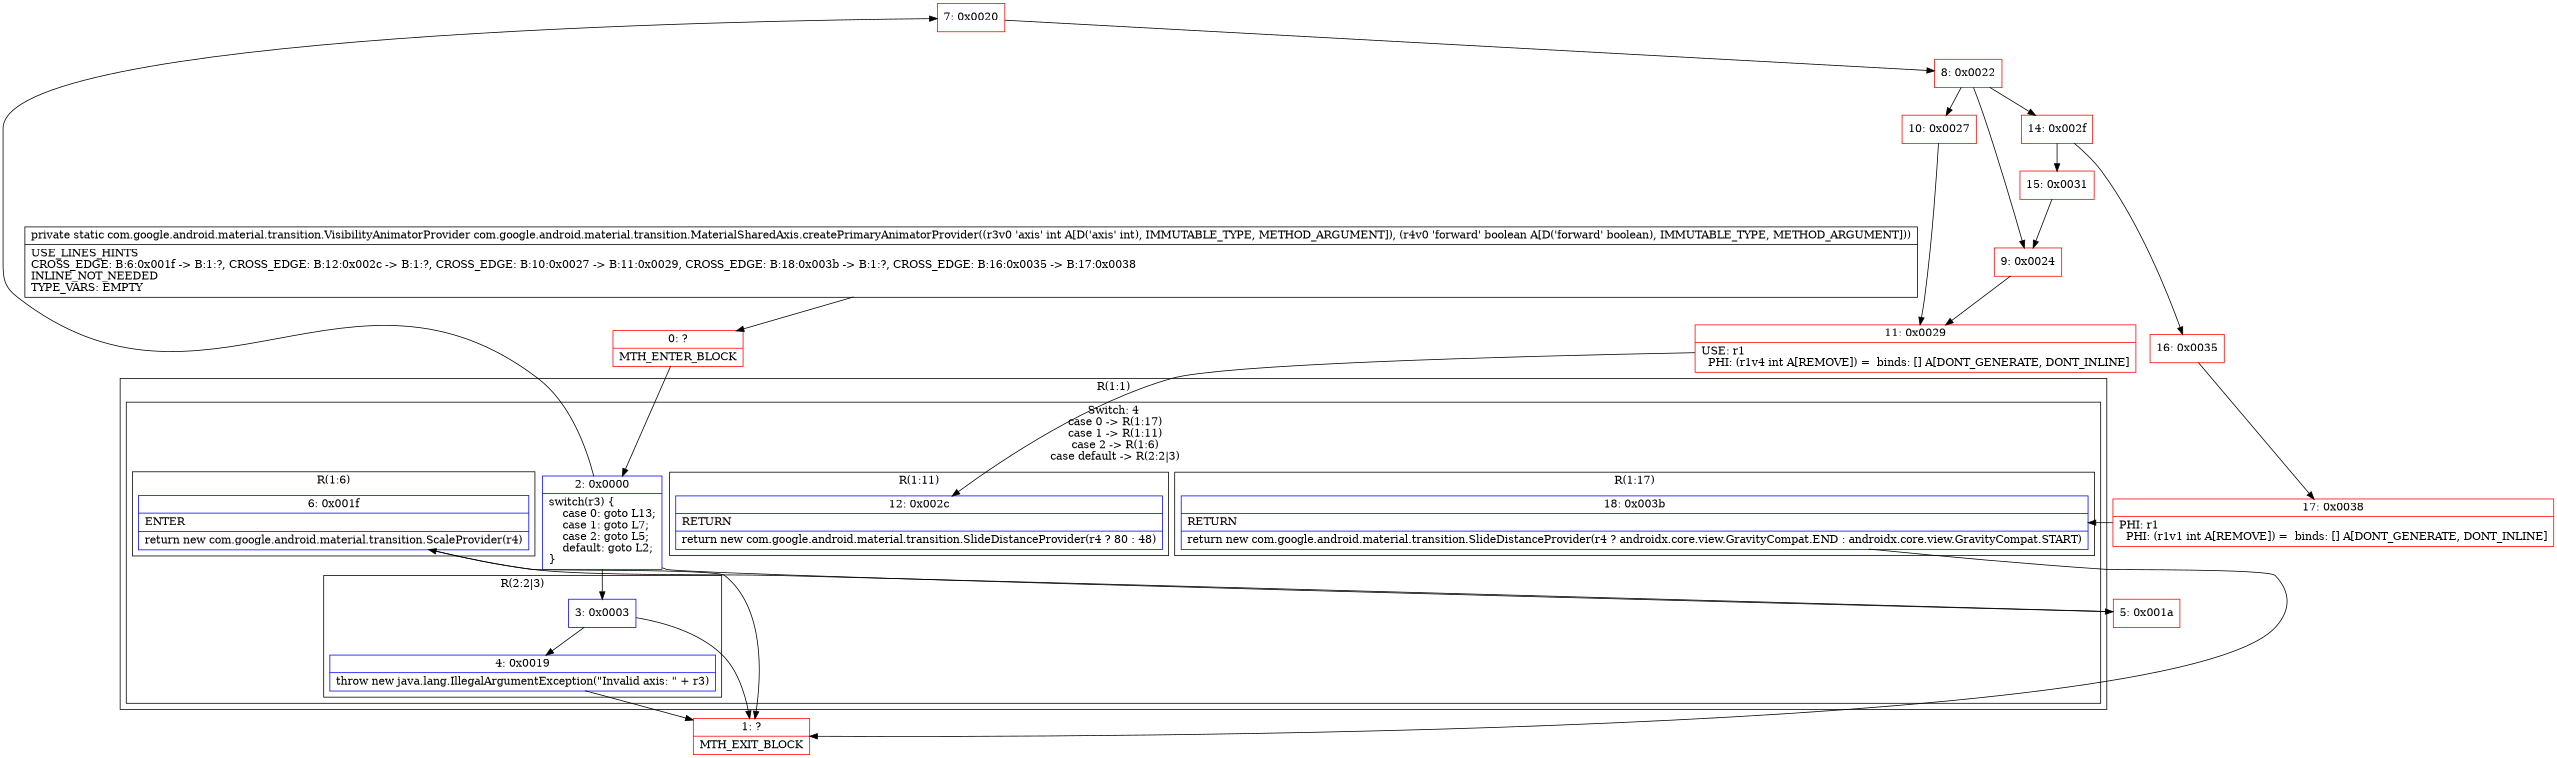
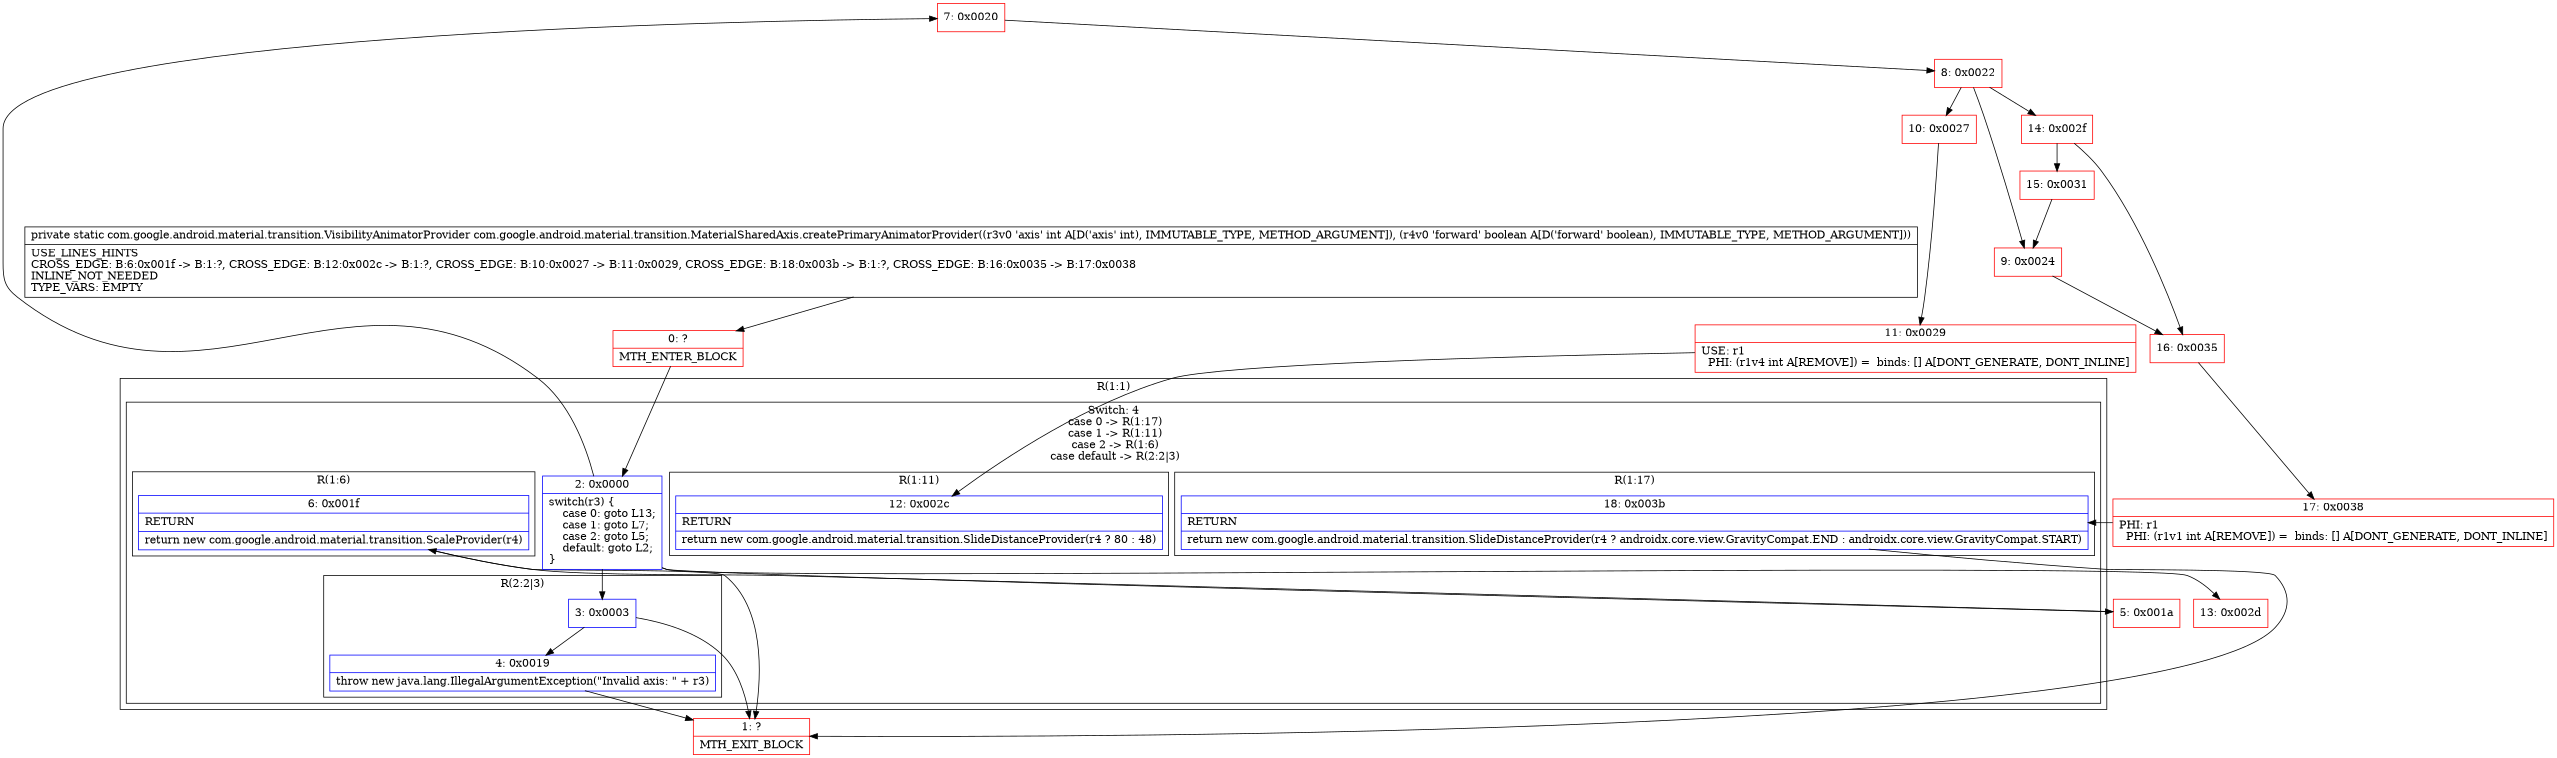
edge "9: 0x0024" -> "11: 0x0029": now "9: 0x0024" -> "16: 0x0035"
node "6: 0x001f": text "ENTER" -> "RETURN"
node "13: 0x002d": added
